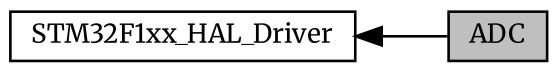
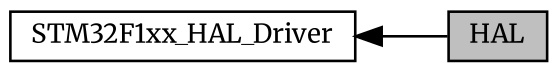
node "ADC": label "ADC" -> "HAL"
